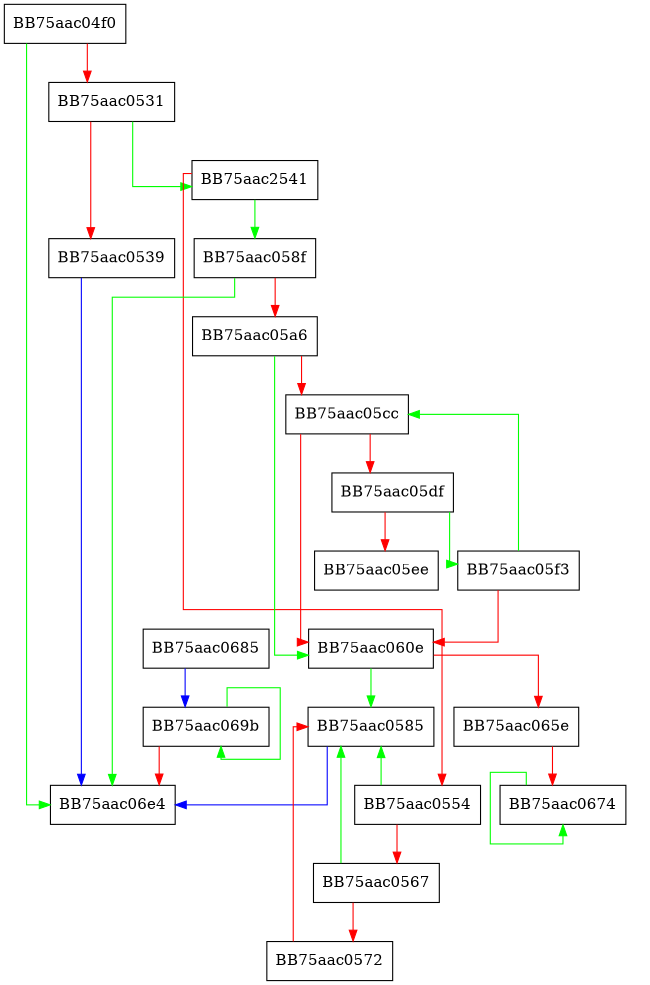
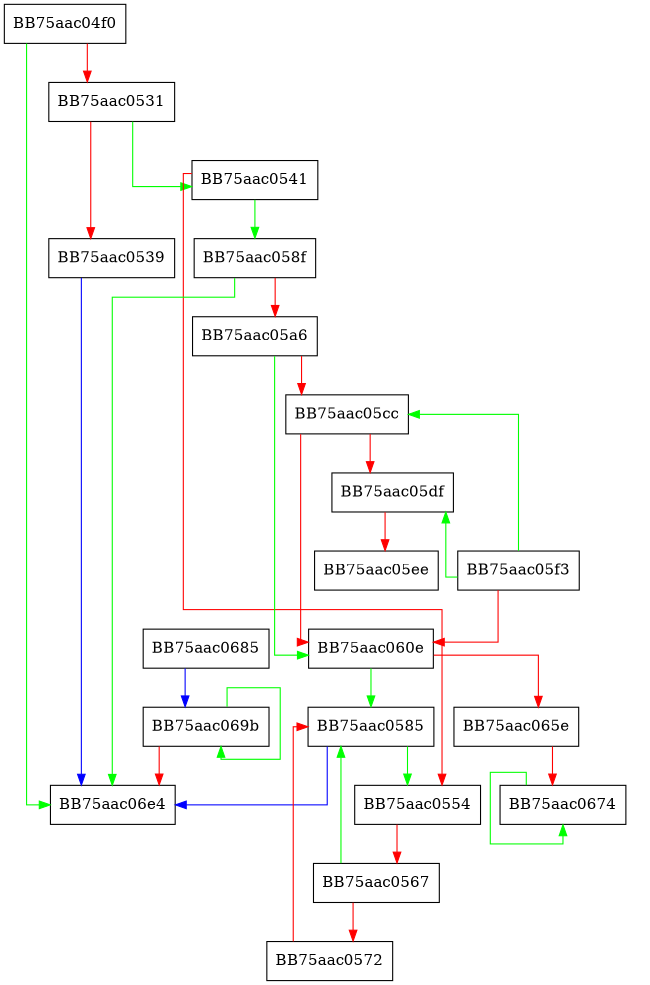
node "BB75aac2541": label "BB75aac2541" -> "BB75aac0541"
edge "BB75aac05df" -> "BB75aac05f3": reversed
edge "BB75aac0554" -> "BB75aac0585": reversed
